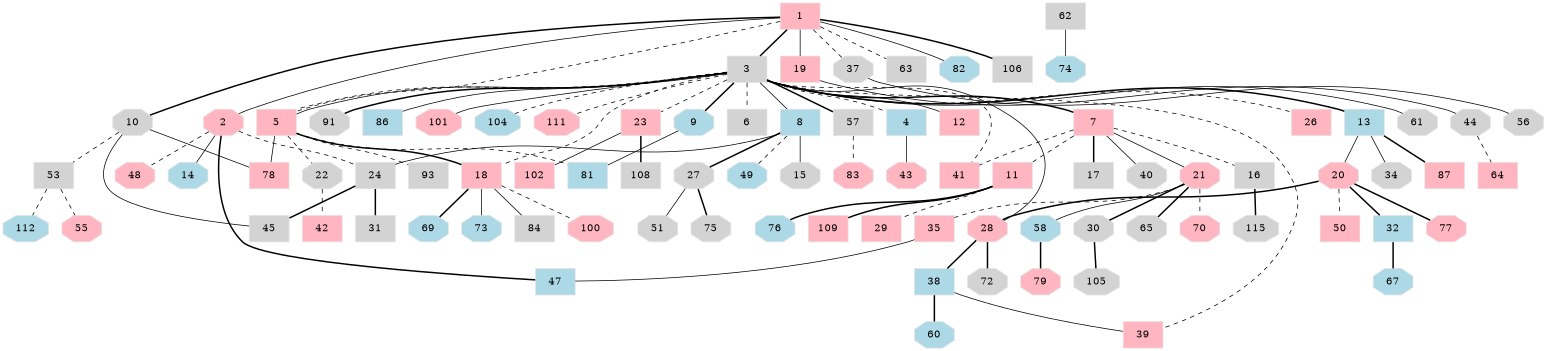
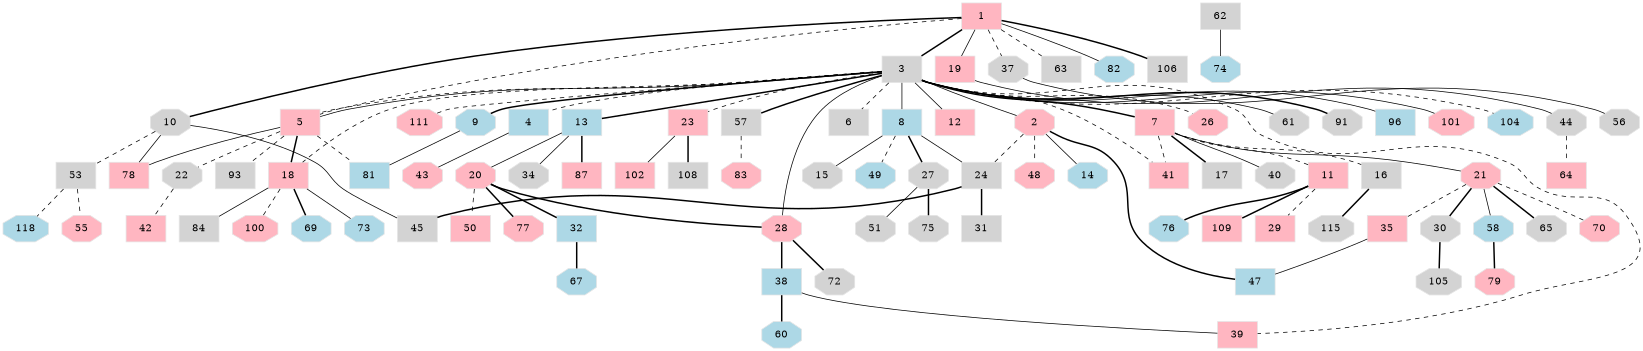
edge "1" -- "2": now "3" -- "2"
node "86": label "86" -> "96"
node "26": shape box -> octagon
node "112": label "112" -> "118"
